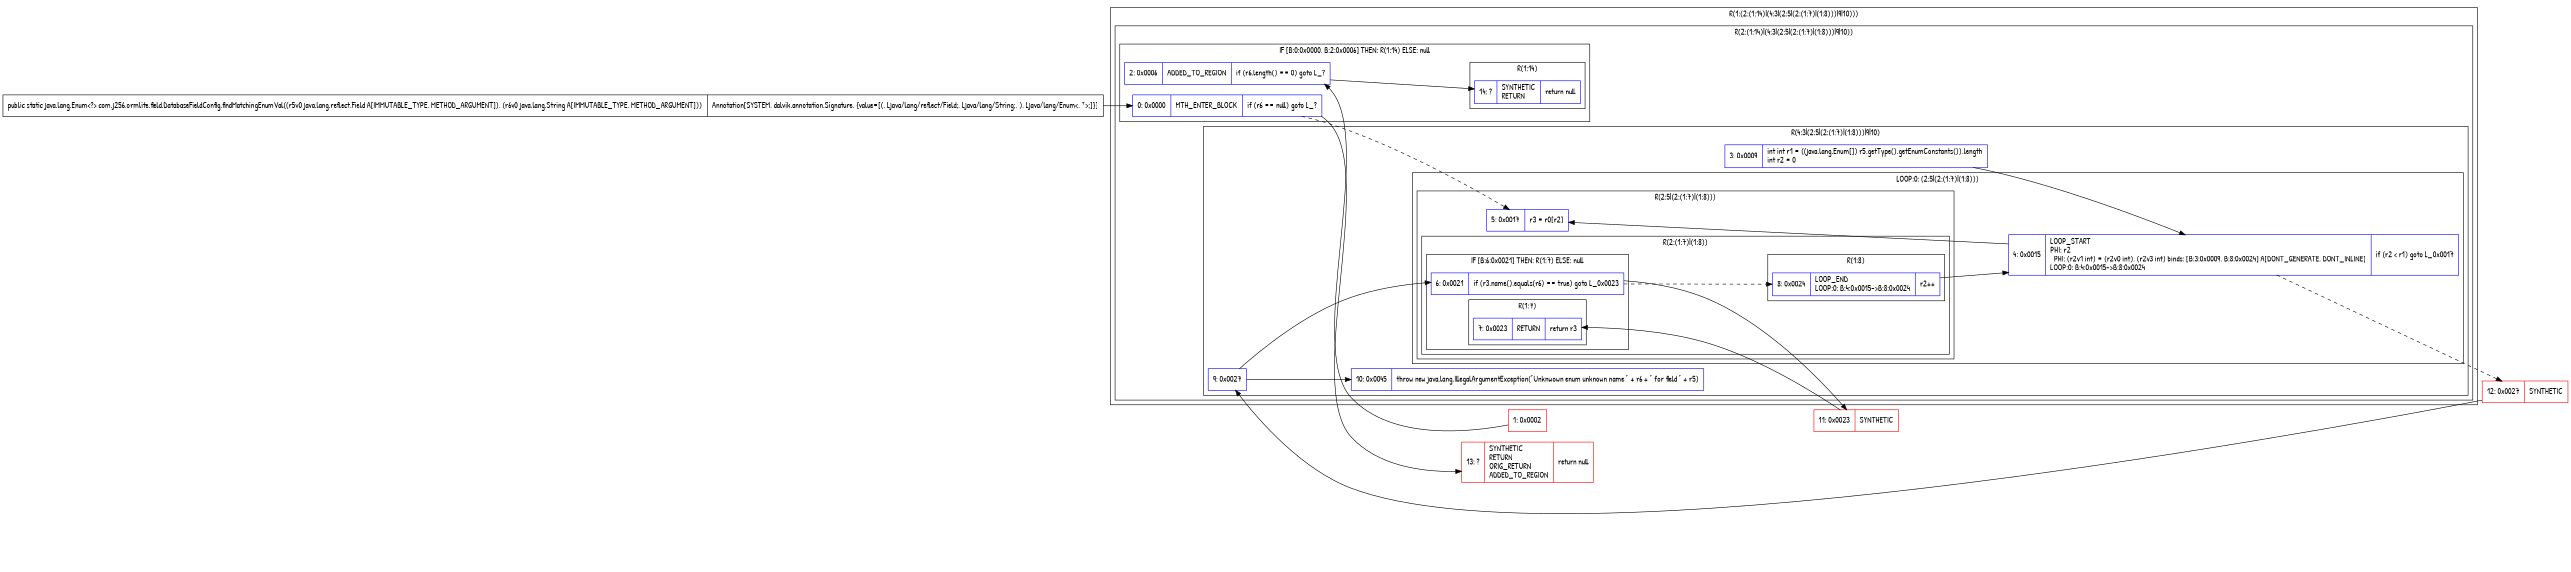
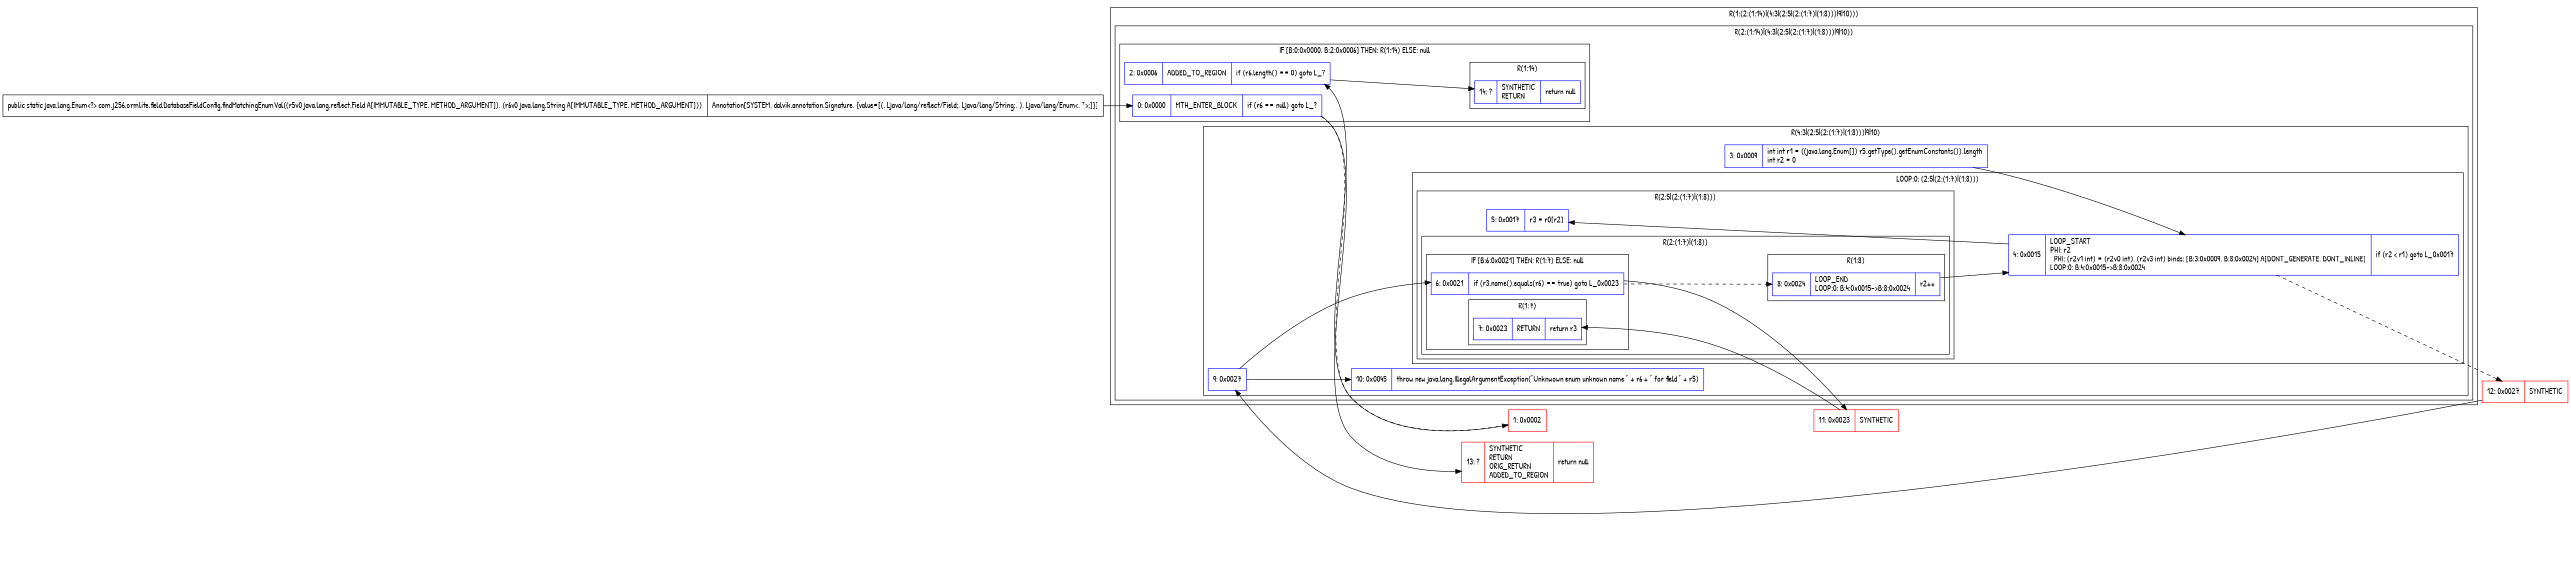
edge "0: 0x0000" -> "5: 0x0017": now "0: 0x0000" -> "1: 0x0002"
